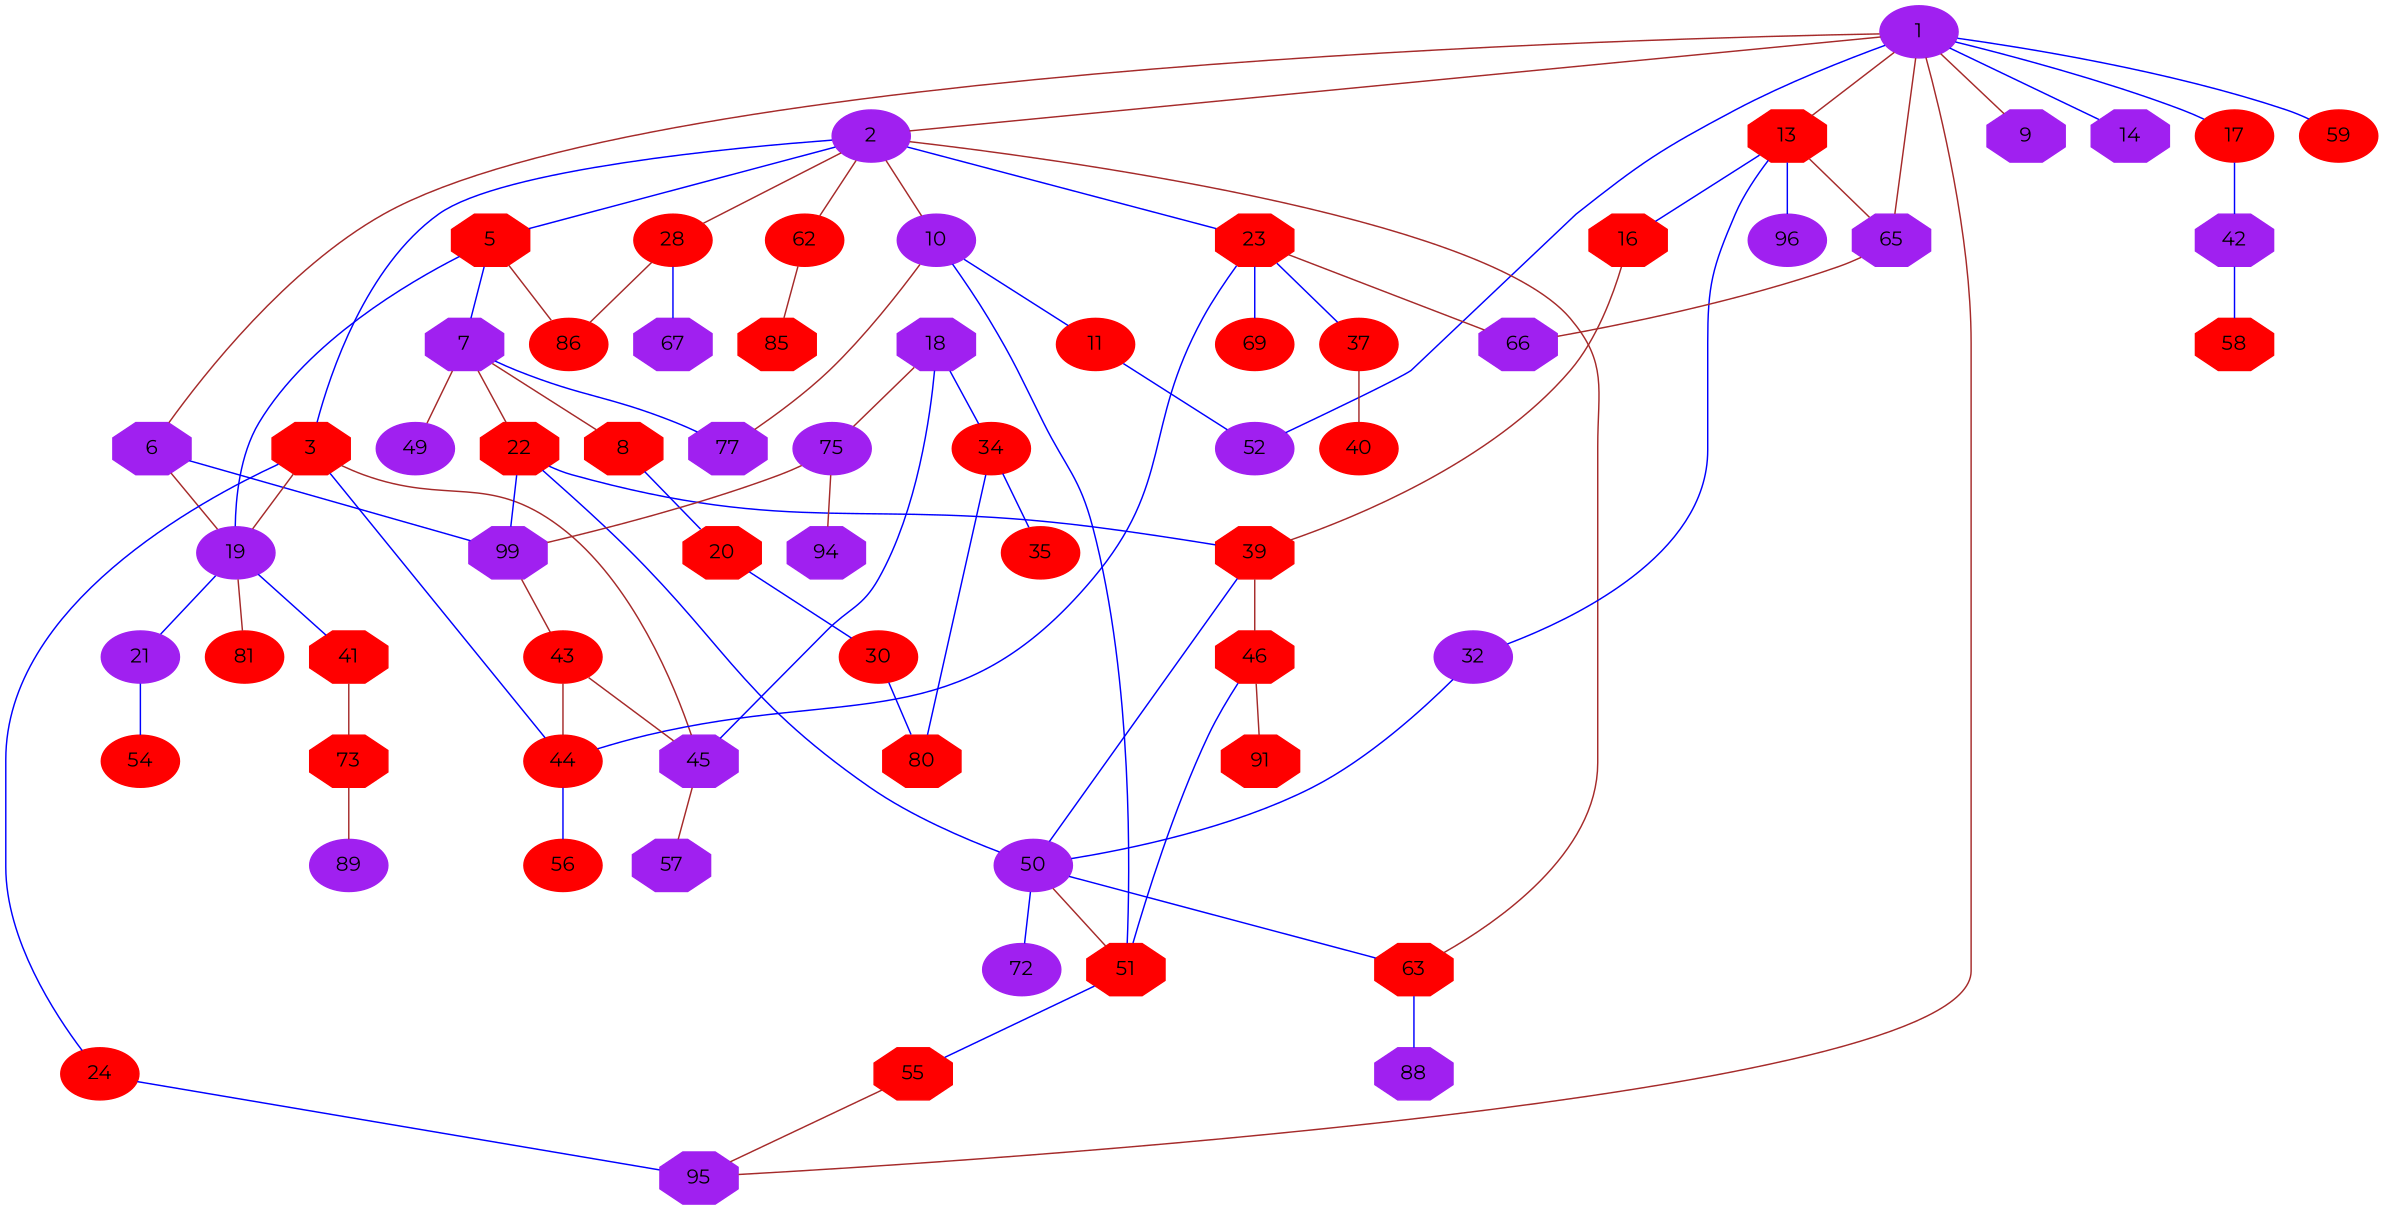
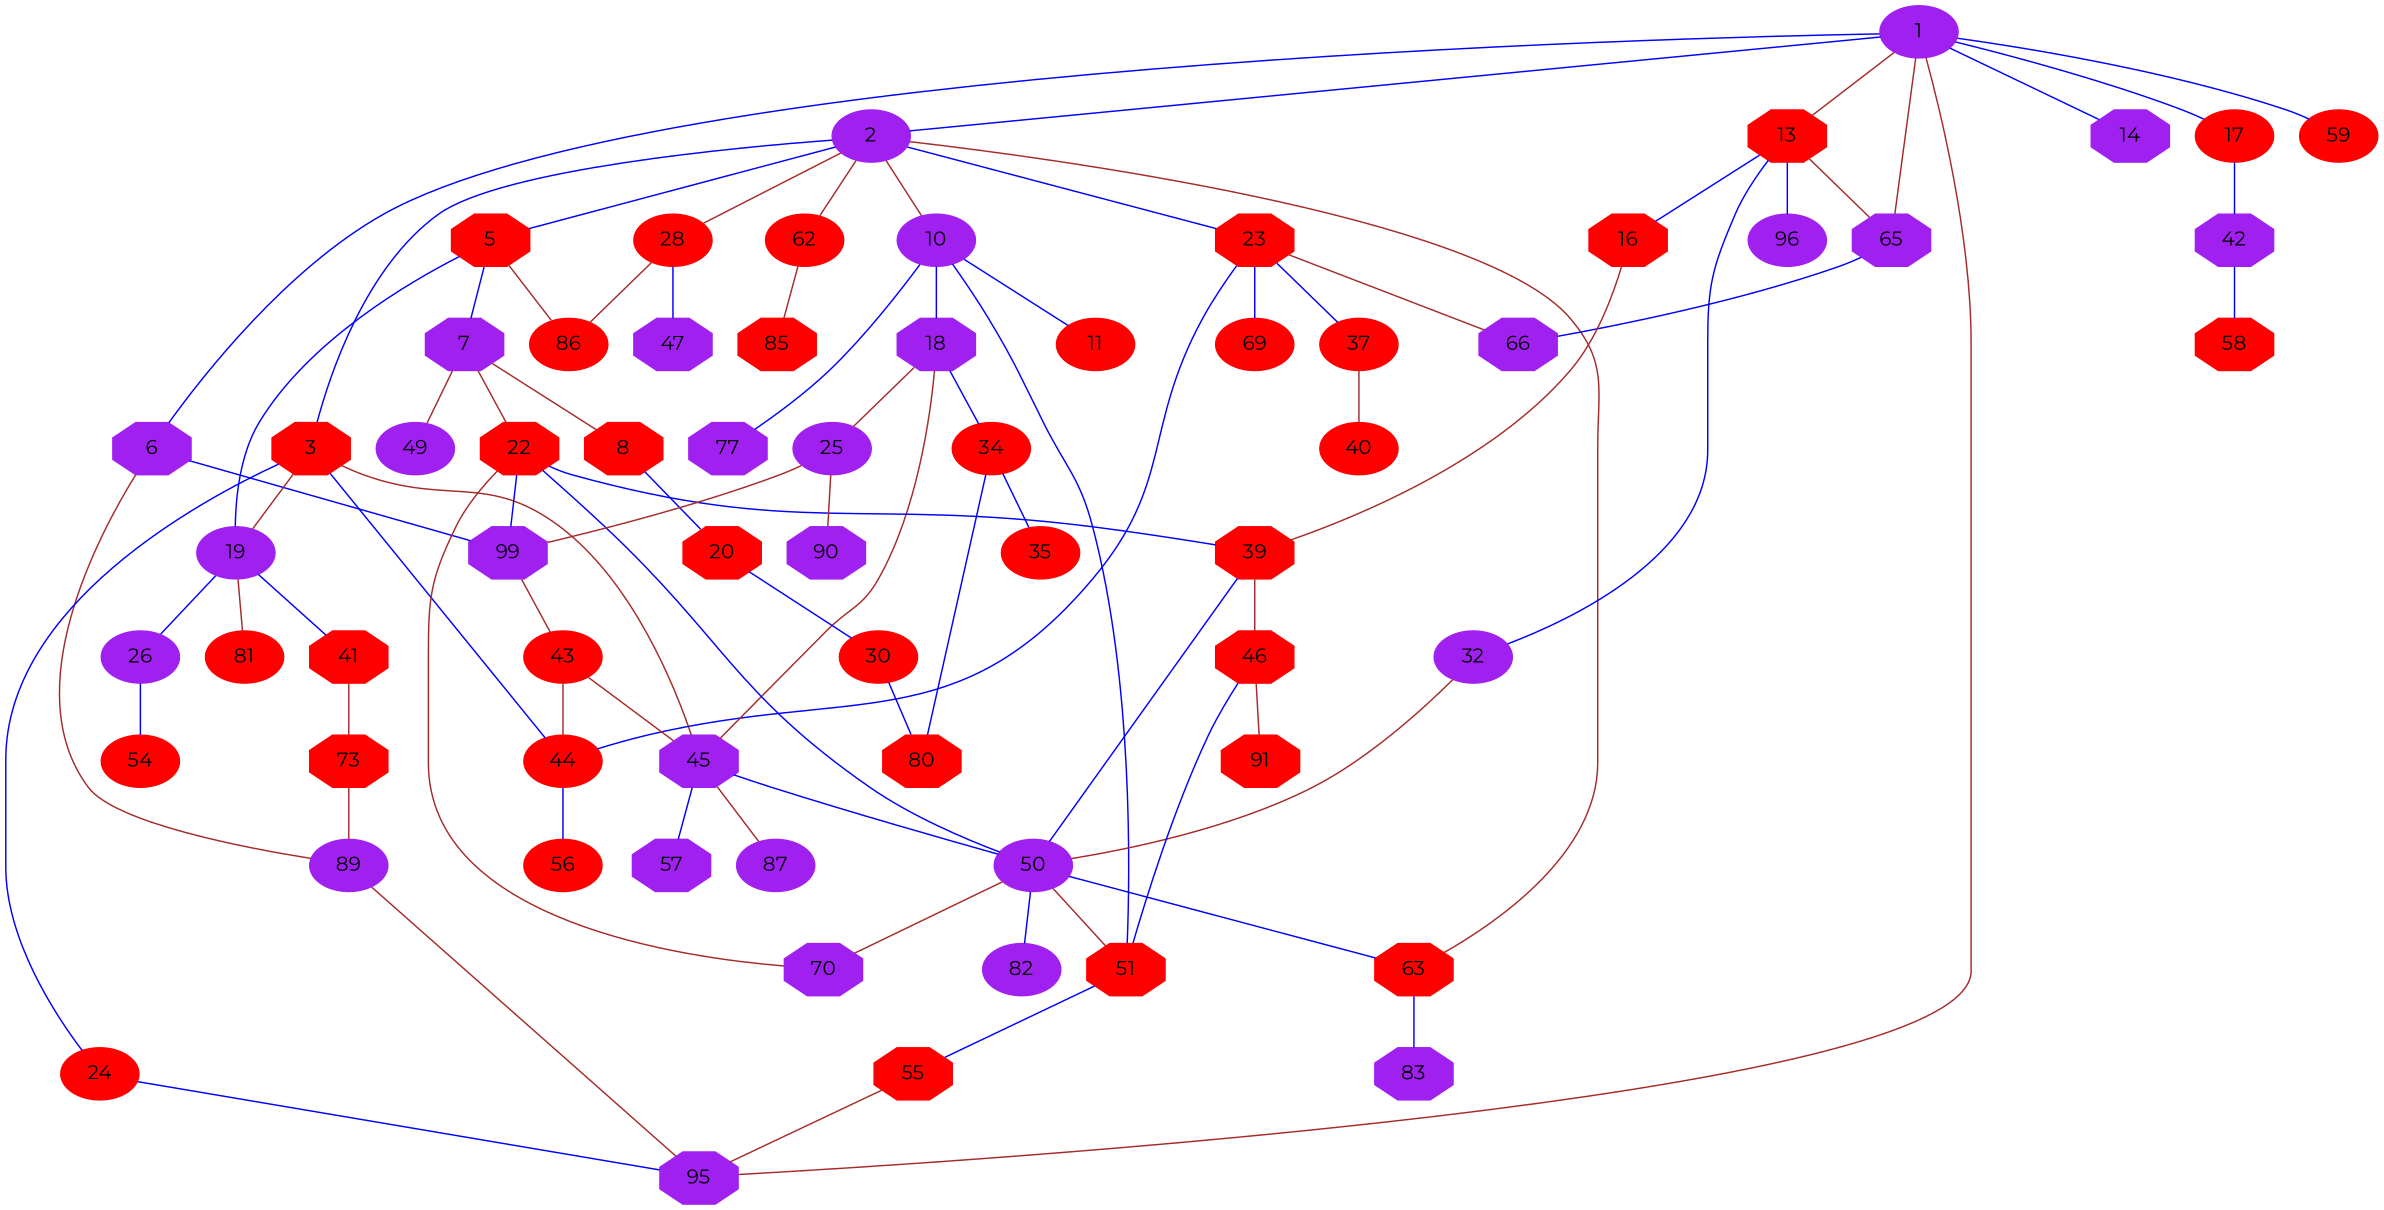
edge "1" -- "2": color brown -> blue
edge "1" -- "6": color brown -> blue
node "9": removed
edge "10" -- "18": added
edge "65" -- "66": color brown -> blue
node "67": label "67" -> "47"
edge "10" -- "77": color brown -> blue
edge "7" -- "77": removed
node "75": label "75" -> "25"
node "52": removed
edge "6" -- "19": now "6" -- "89"
node "94": label "94" -> "90"
edge "18" -- "45": color blue -> brown
node "21": label "21" -> "26"
edge "32" -- "50": color blue -> brown
edge "45" -- "57": color brown -> blue
edge "45" -- "50": added
node "87": added
node "70": added
node "72": label "72" -> "82"
edge "89" -- "95": added
node "88": label "88" -> "83"
